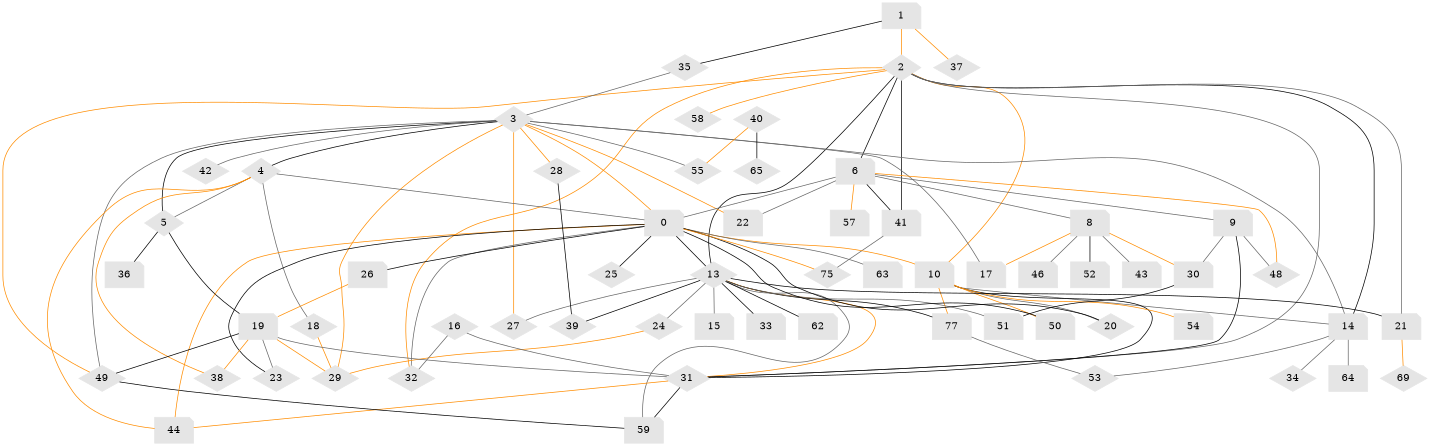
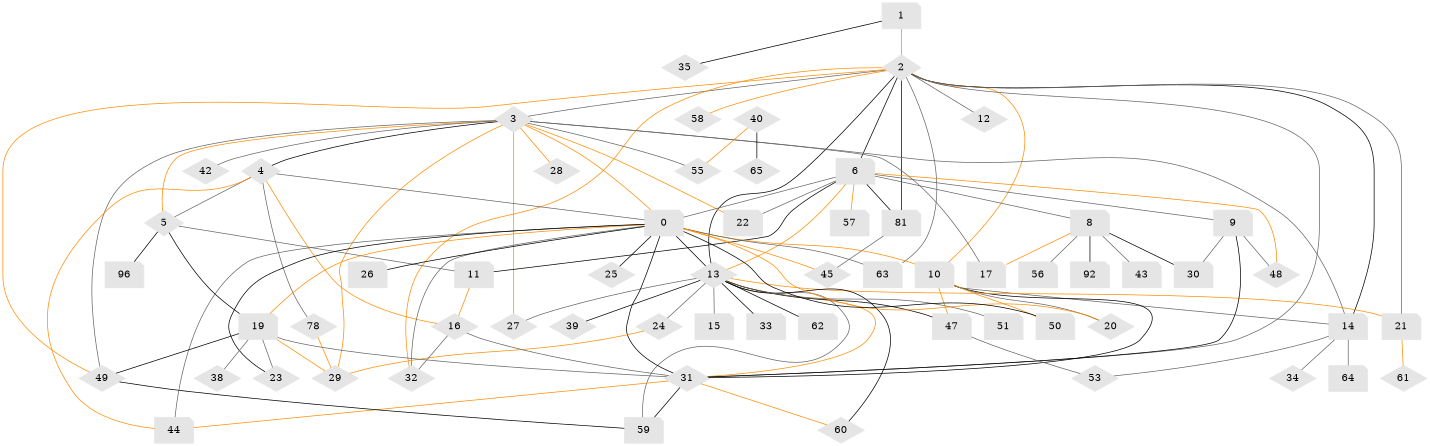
node "37": removed
edge "35" -- "3": now "2" -- "3"
node "12": added
edge "3" -- "5": color black -> darkorange
edge "2" -- "63": added
node "41": label "41" -> "81"
edge "6" -- "13": added
edge "0" -- "44": color darkorange -> gray40
edge "28" -- "39": removed
edge "8" -- "30": color darkorange -> black
edge "4" -- "38": now "4" -- "16"
node "36": label "36" -> "96"
node "11": added
node "75": label "75" -> "45"
node "46": label "46" -> "56"
node "52": label "52" -> "92"
edge "13" -- "21": color black -> darkorange
edge "26" -- "19": now "0" -- "19"
edge "30" -- "51": removed
edge "0" -- "20": color black -> darkorange
edge "0" -- "31": added
node "18": label "18" -> "78"
node "77": label "77" -> "47"
node "54": removed
edge "19" -- "38": color darkorange -> gray40
node "69": label "69" -> "61"
node "60": added
